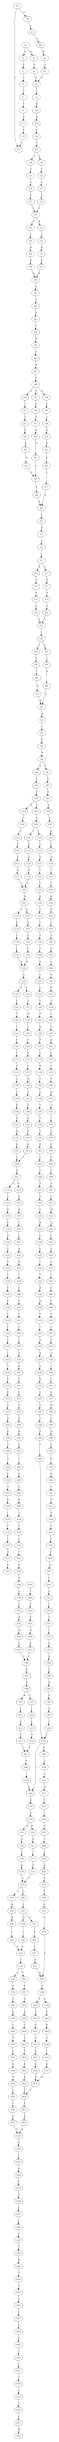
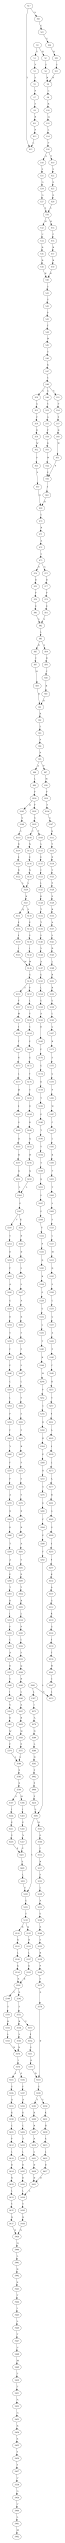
edge "S353" -> "S360": reversed
edge "S337" -> "S342": added, label "S"
